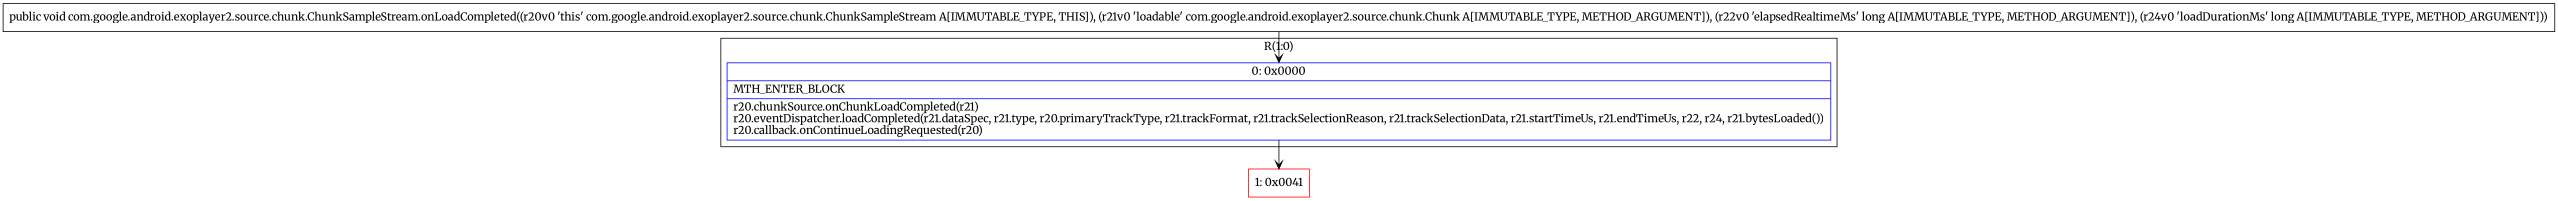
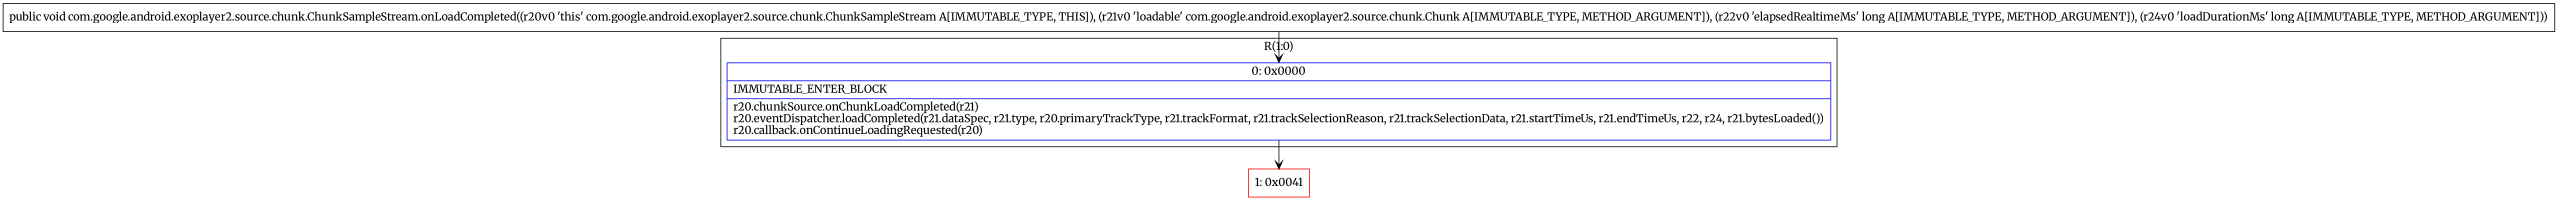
node "0: 0x0000": text "MTH_ENTER_BLOCK" -> "IMMUTABLE_ENTER_BLOCK"
